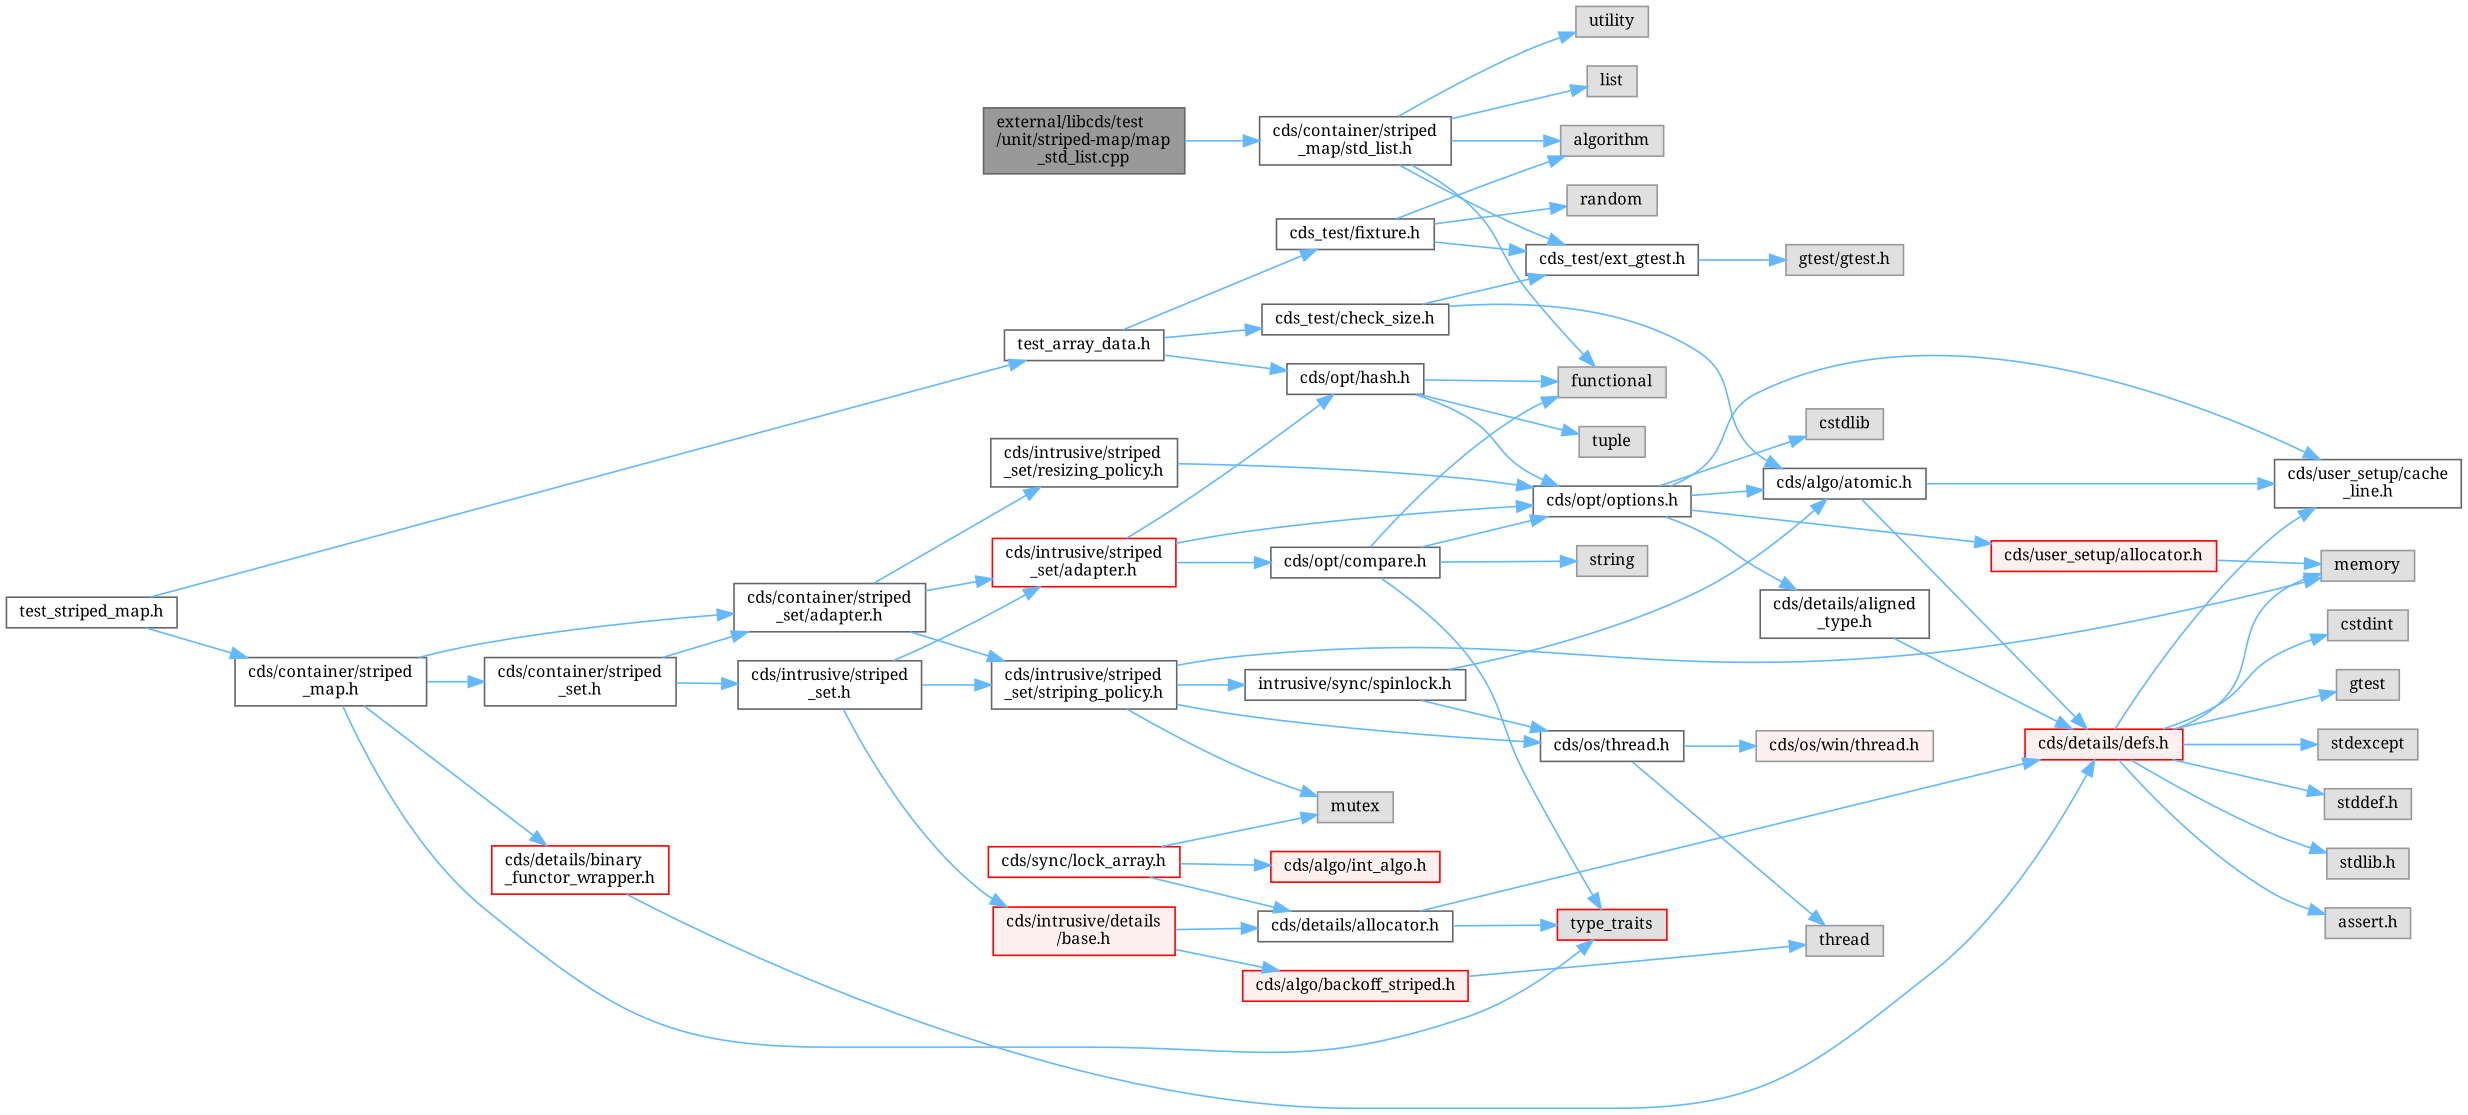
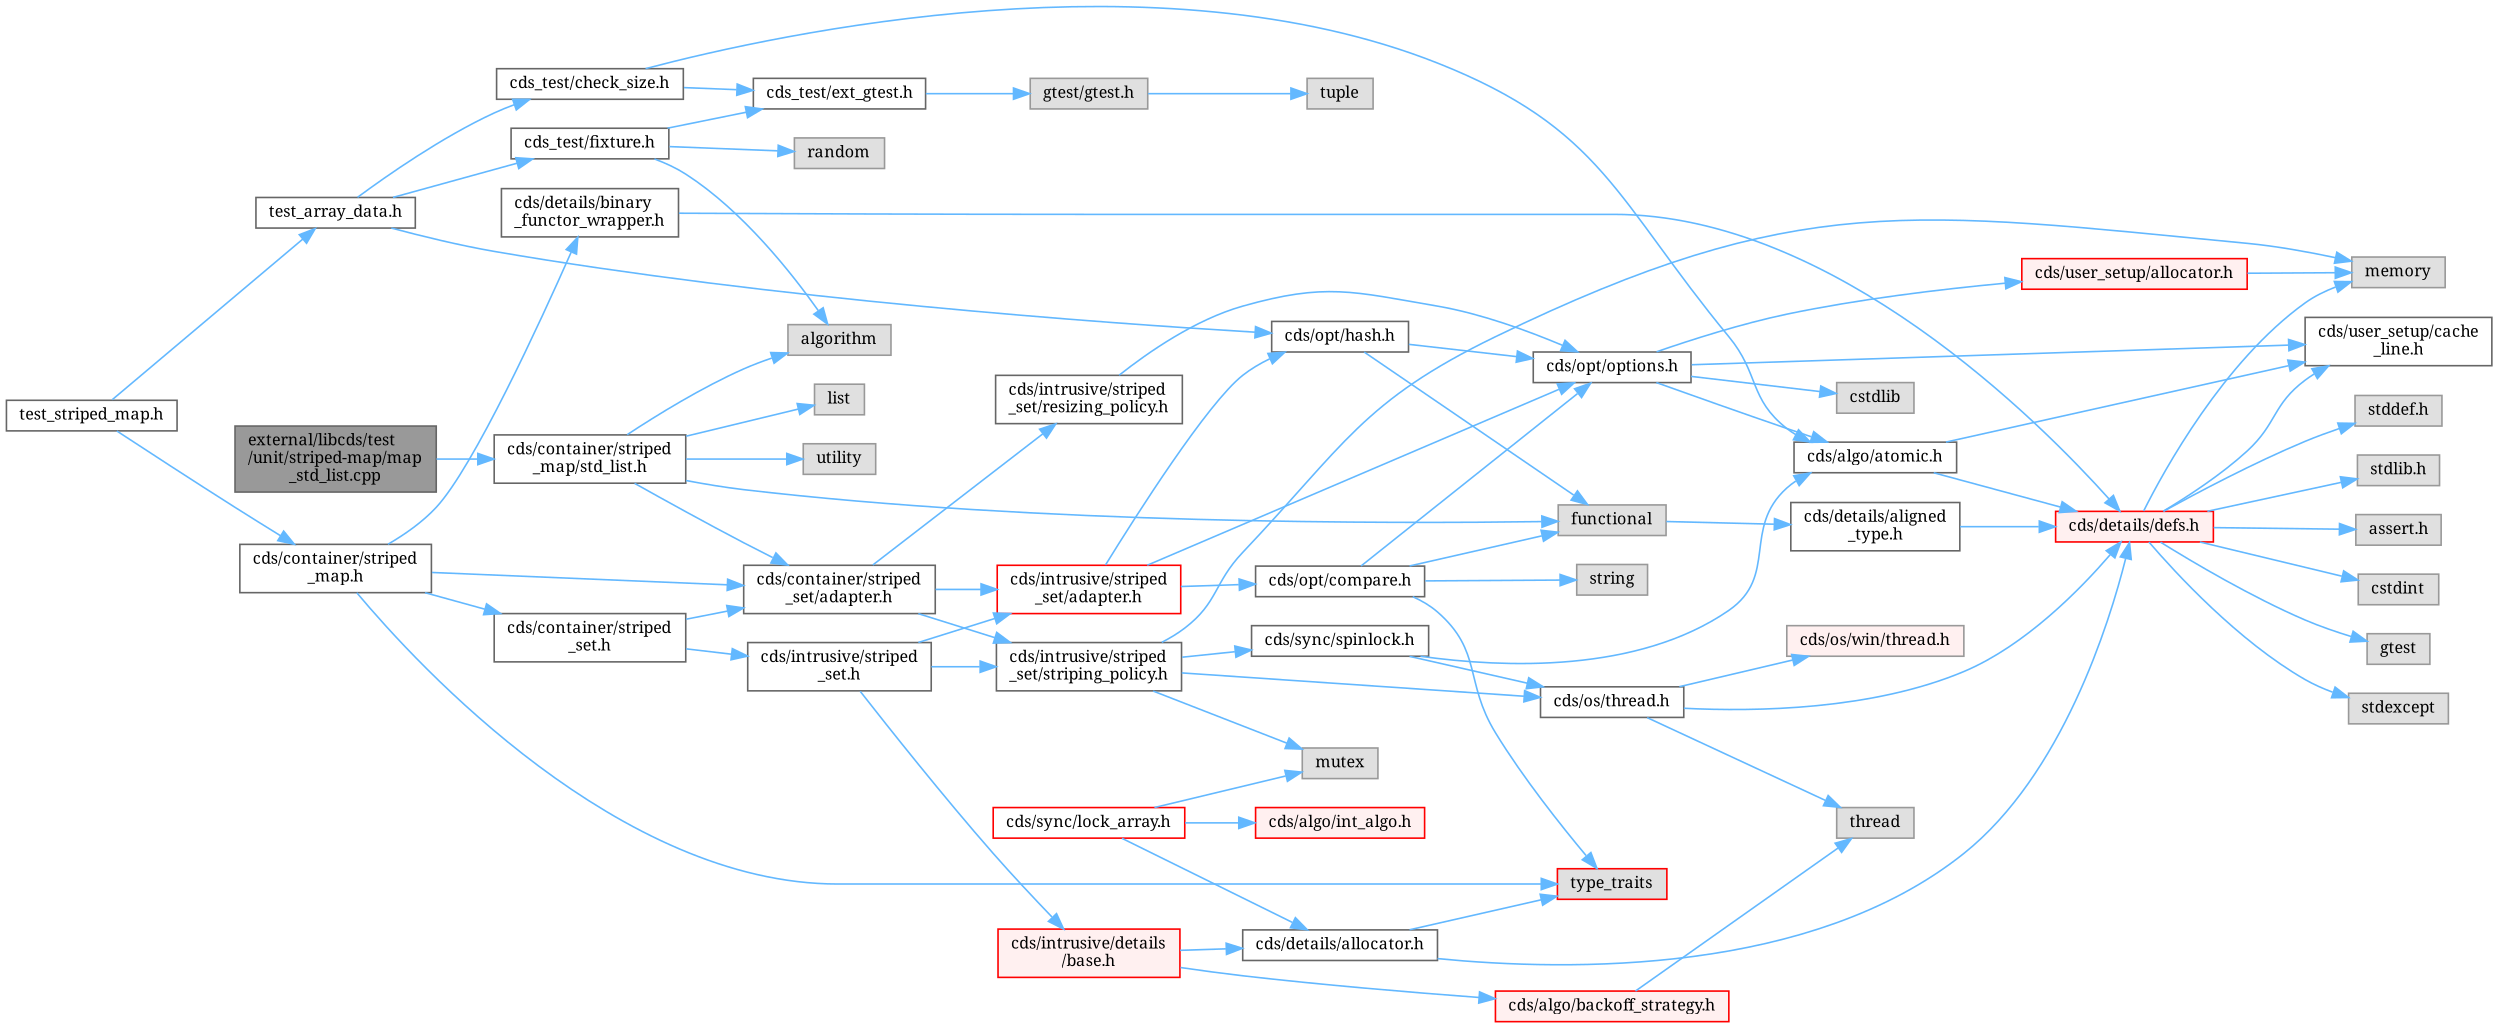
edge "cds/container/striped _map/std_list.h" -> "cds_test/ext_gtest.h": now "cds/container/striped _map/std_list.h" -> "cds/container/striped _set/adapter.h"
edge "cds/opt/hash.h" -> "tuple": now "gtest/gtest.h" -> "tuple"
edge "cds/opt/options.h" -> "cds/details/aligned _type.h": now "functional" -> "cds/details/aligned _type.h"
node "intrusive/sync/spinlock.h": label "intrusive/sync/spinlock.h" -> "cds/sync/spinlock.h"
edge "cds/os/thread.h" -> "cds/details/defs.h": added
node "cds/details/binary _functor_wrapper.h": color red -> grey40
node "cds/algo/backoff_striped.h": label "cds/algo/backoff_striped.h" -> "cds/algo/backoff_strategy.h"
